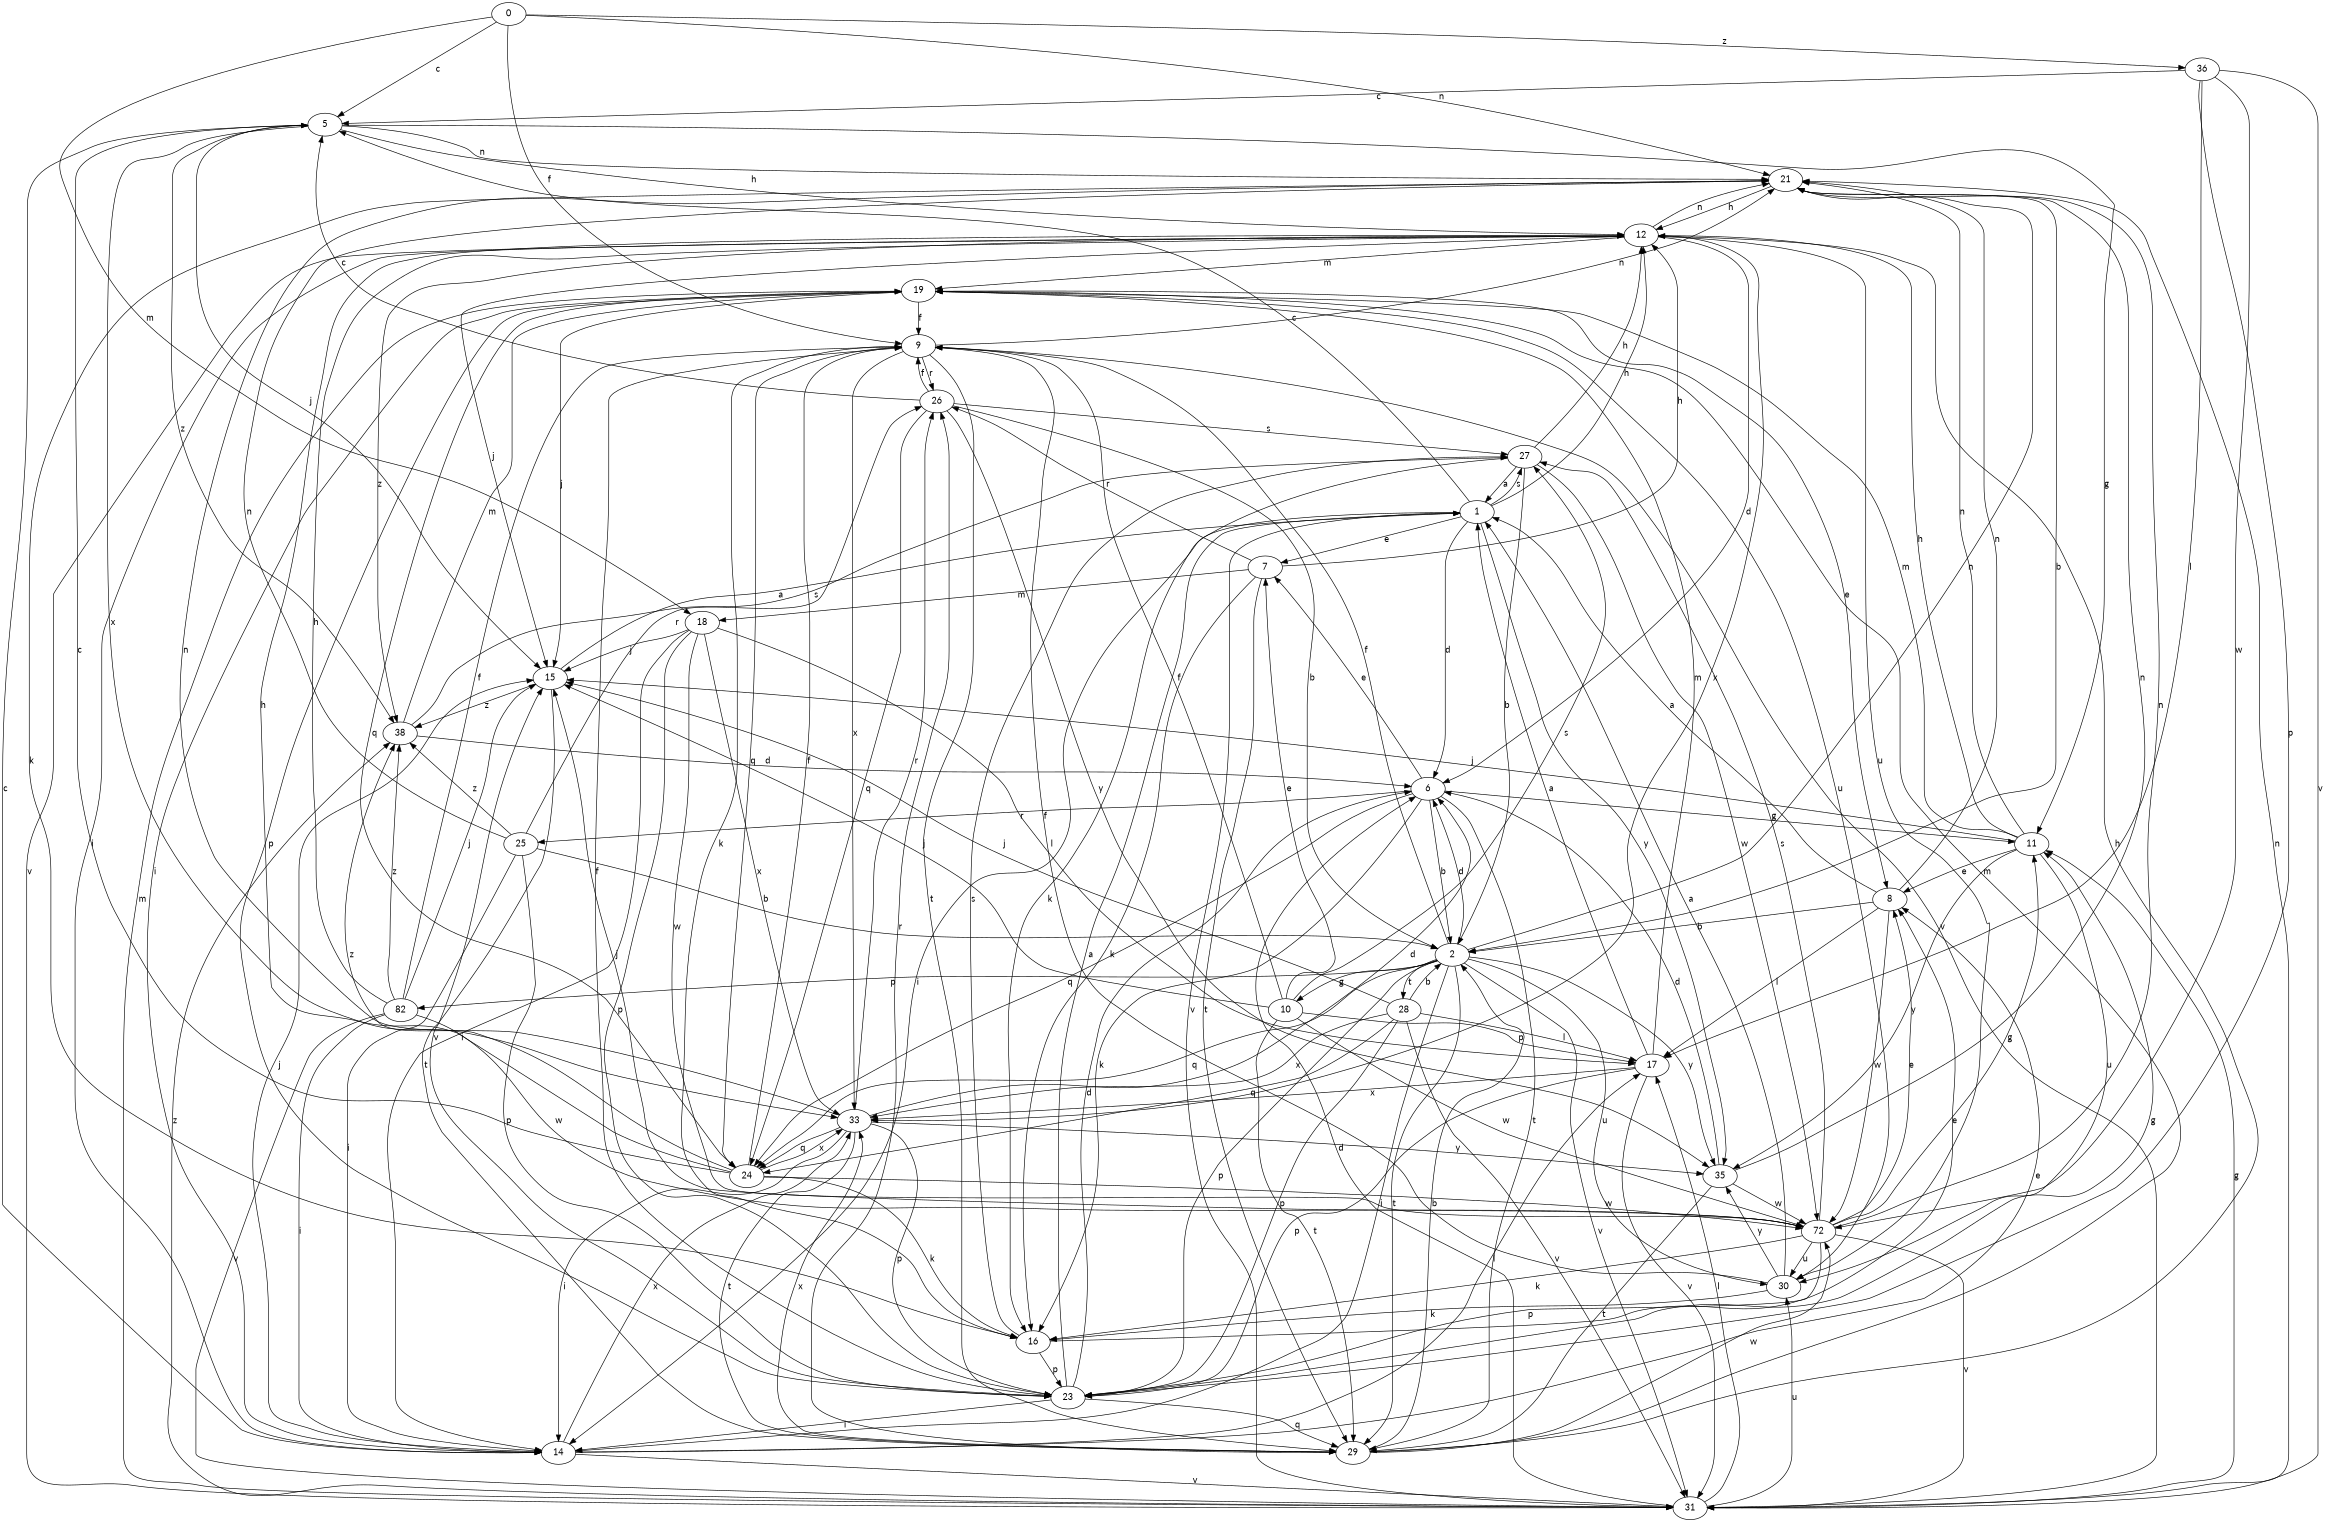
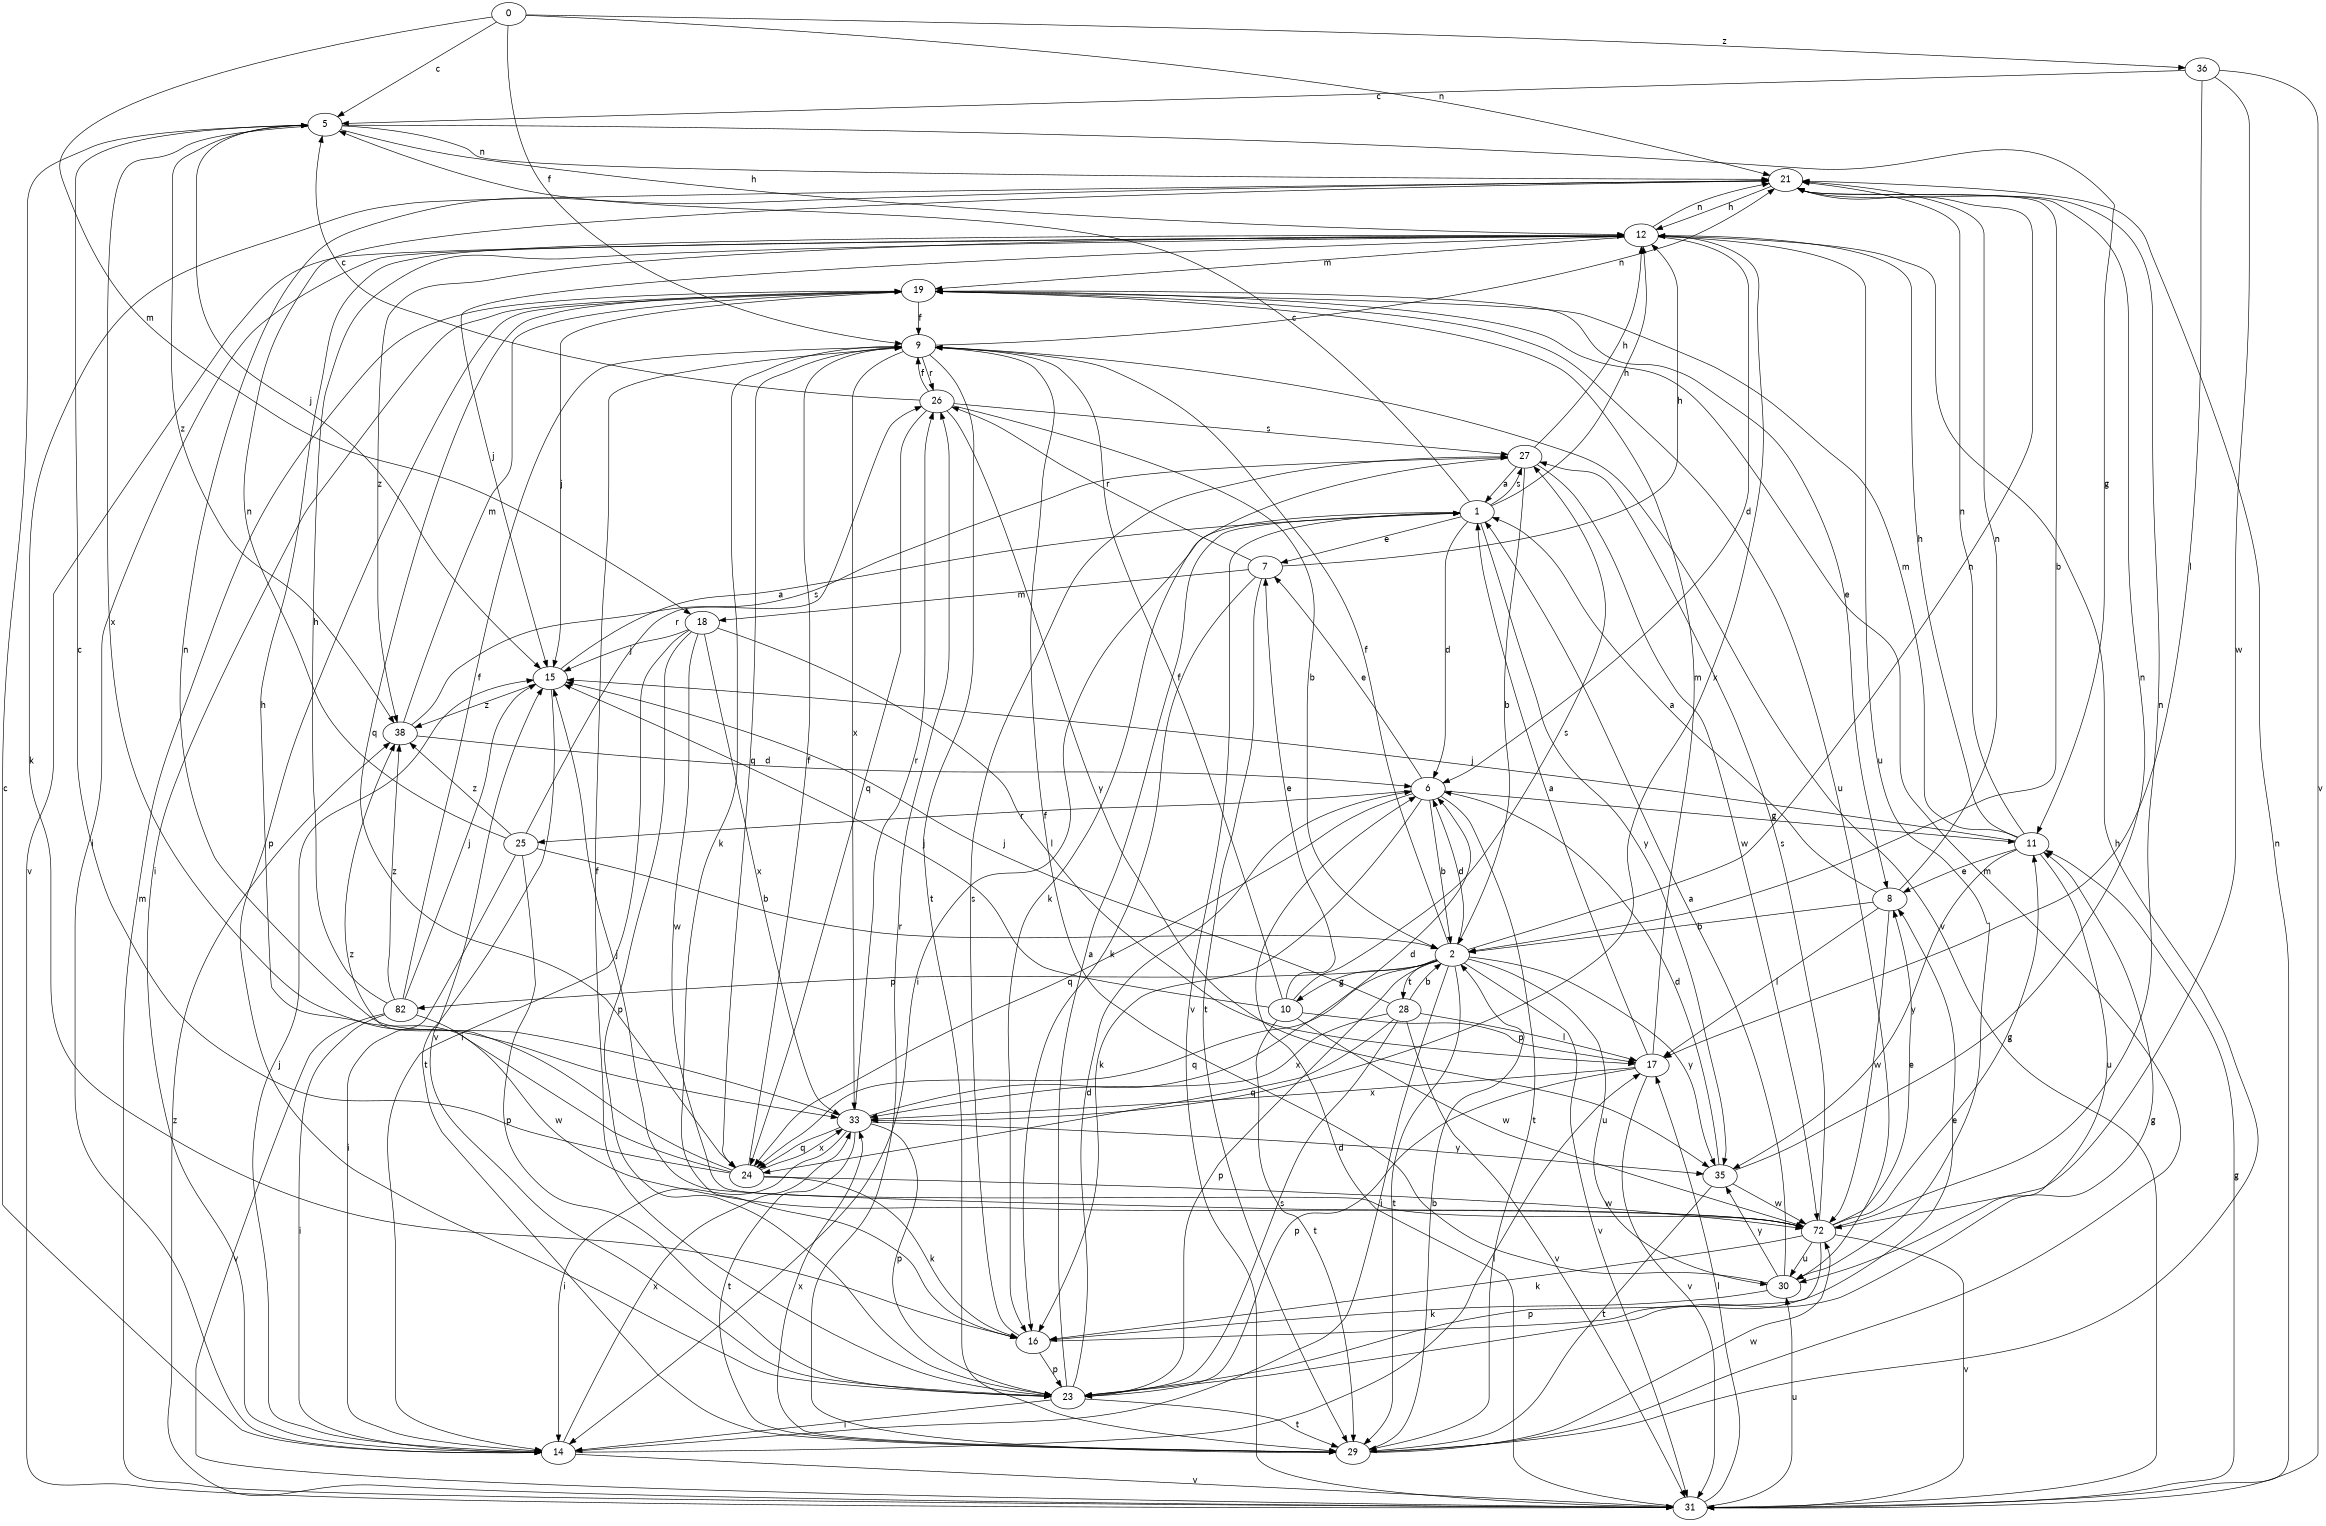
edge "36" -> "23": removed, label "p"
edge "28" -> "23": label "p" -> "s"
edge "14" -> "8": removed, label "e"
edge "23" -> "29": label "q" -> "t"
